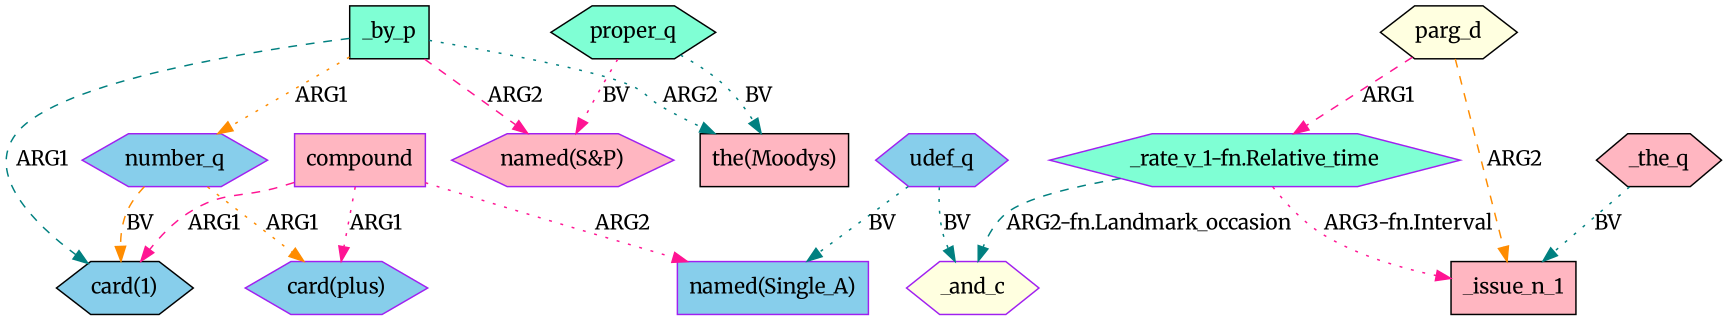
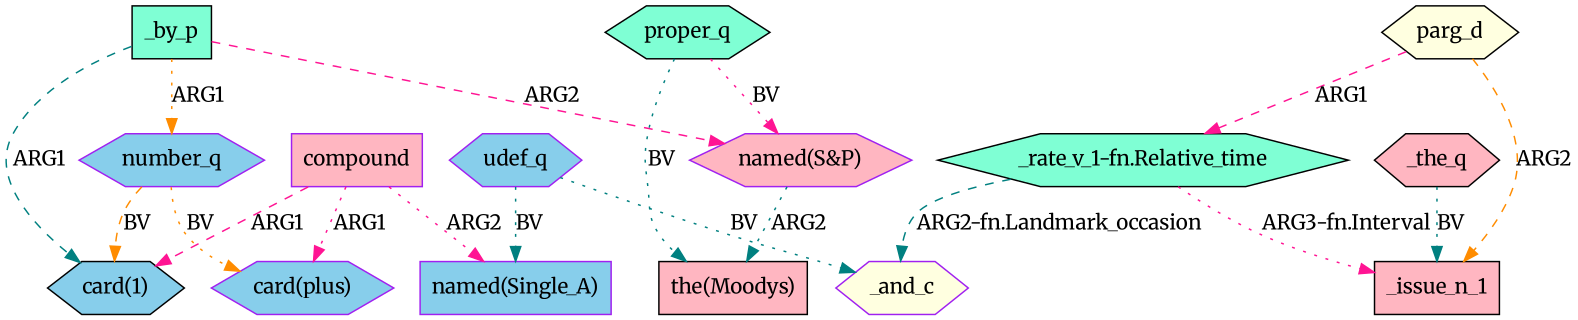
edge "_by_p" -> "the(Moodys)": now "named(S&P)" -> "the(Moodys)"
node "_rate_v_1-fn.Relative_time": color purple -> black
edge "number_q" -> "card(plus)": label "ARG1" -> "BV"
